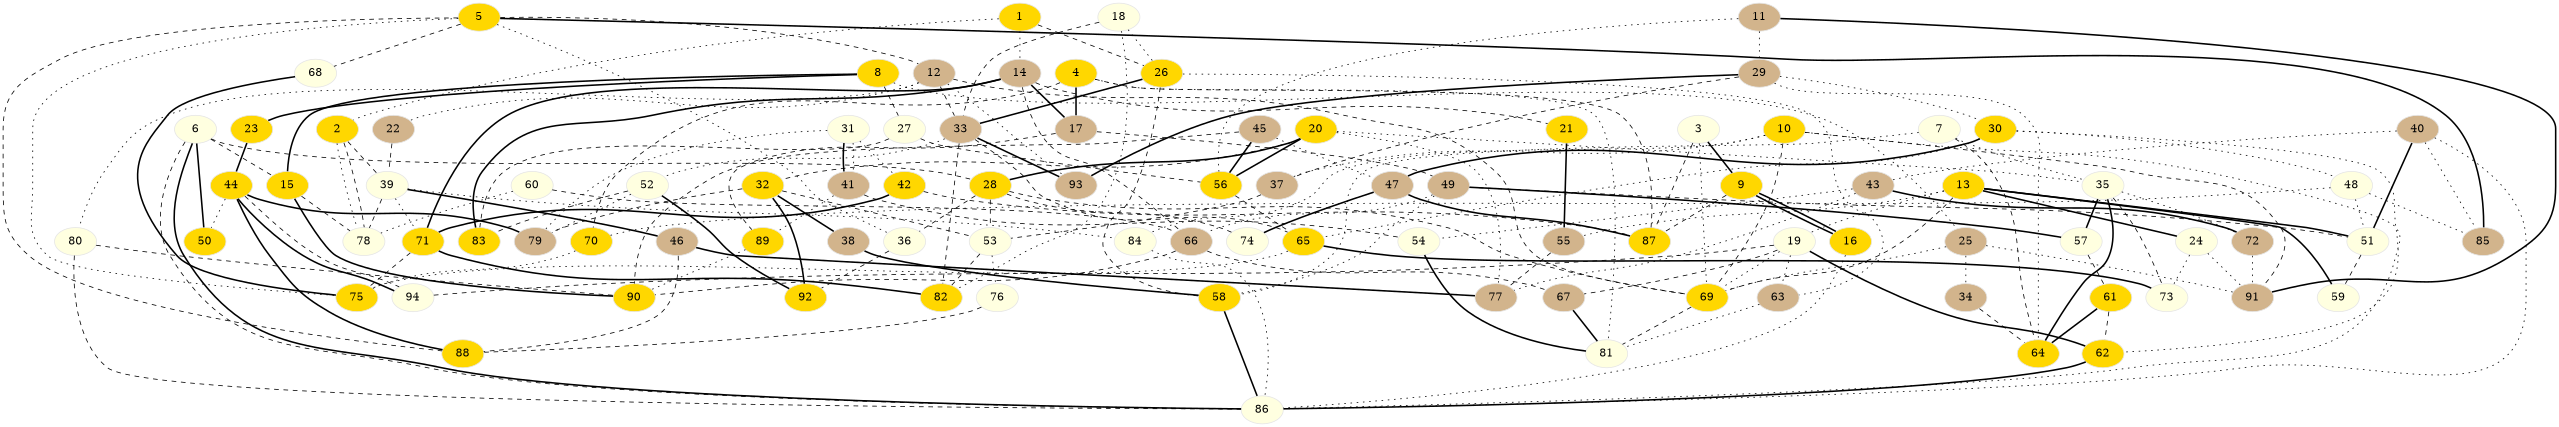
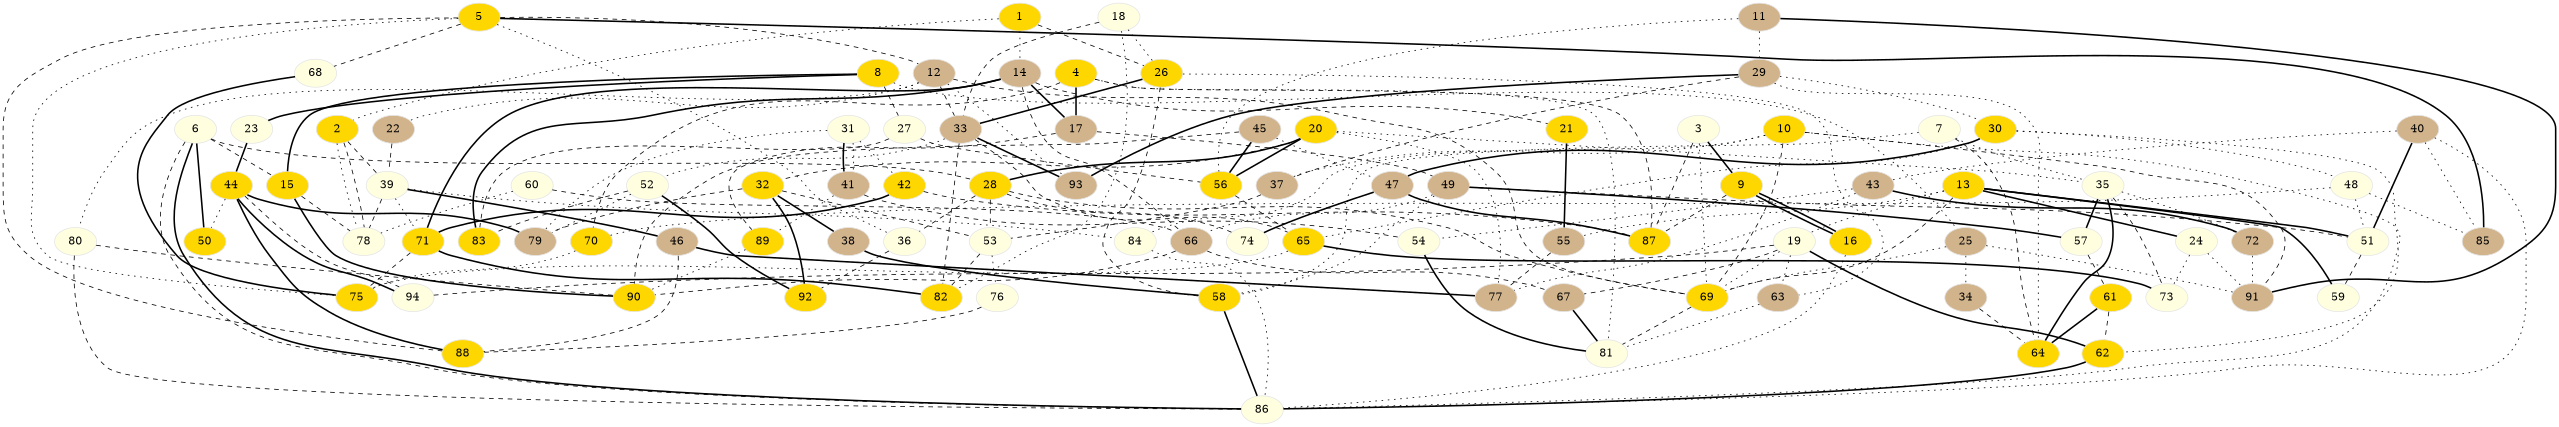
node "23": fillcolor gold -> lightyellow
